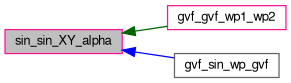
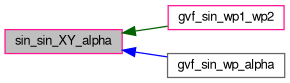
node "gvf_gvf_wp1_wp2": label "gvf_gvf_wp1_wp2" -> "gvf_sin_wp1_wp2"
node "gvf_sin_wp_gvf": label "gvf_sin_wp_gvf" -> "gvf_sin_wp_alpha"
